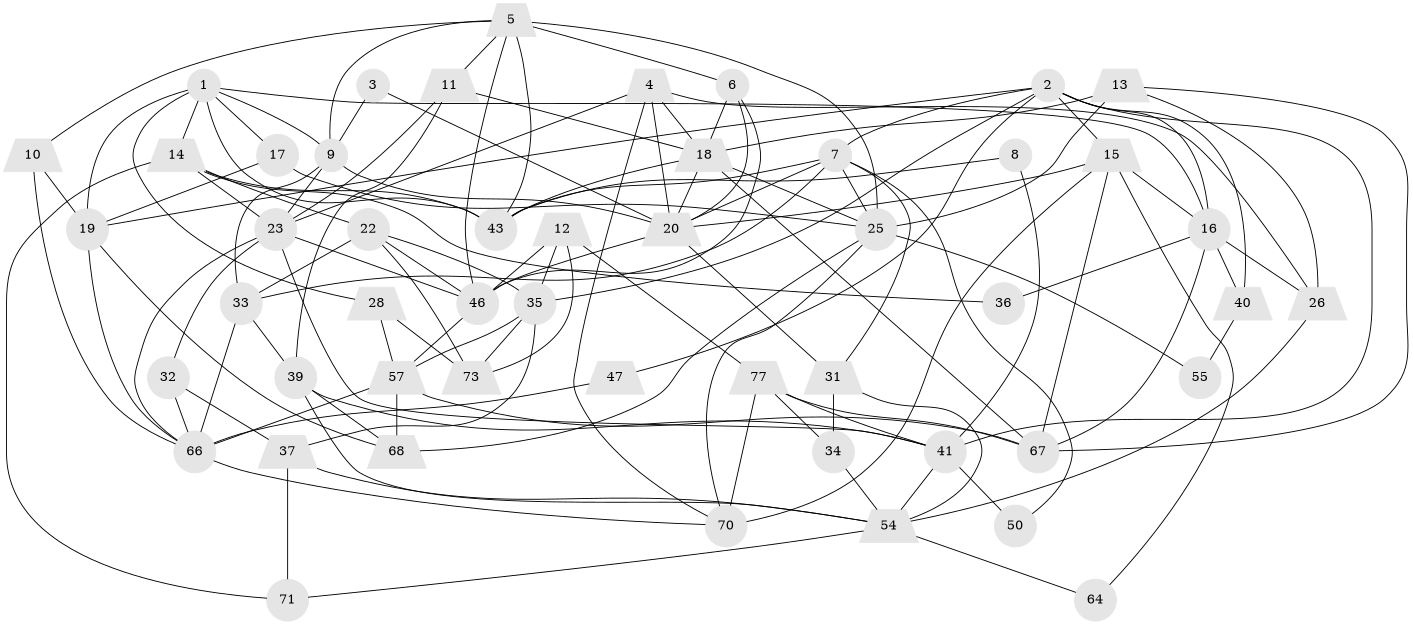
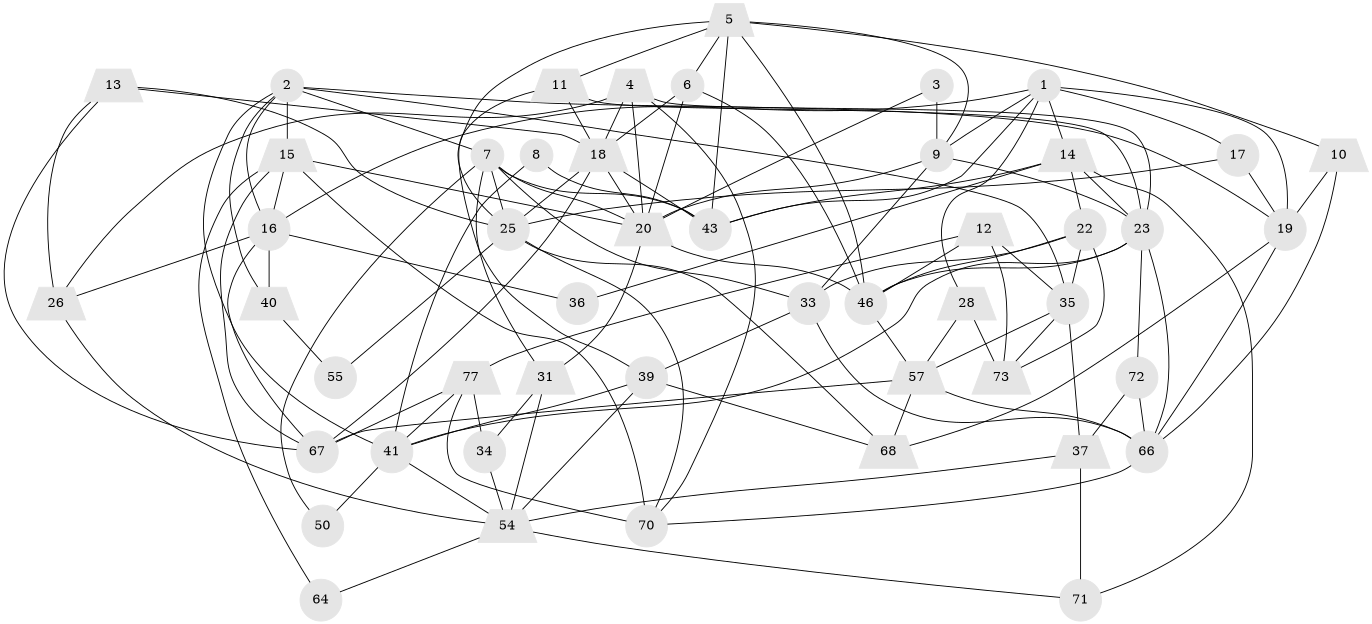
node "32": label "32" -> "72"
node "47": removed
